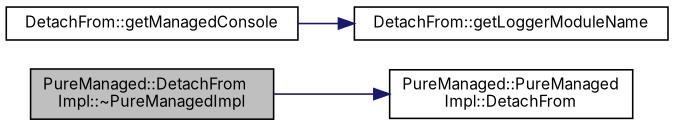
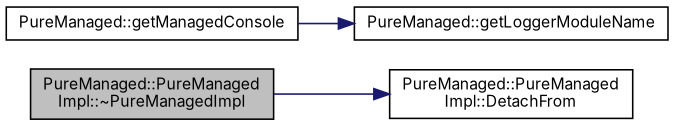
node "DetachFrom::getManagedConsole": label "DetachFrom::getManagedConsole" -> "PureManaged::getManagedConsole"
node "DetachFrom::getLoggerModuleName": label "DetachFrom::getLoggerModuleName" -> "PureManaged::getLoggerModuleName"
node "PureManaged::DetachFrom Impl::~PureManagedImpl": label "PureManaged::DetachFrom Impl::~PureManagedImpl" -> "PureManaged::PureManaged Impl::~PureManagedImpl"
